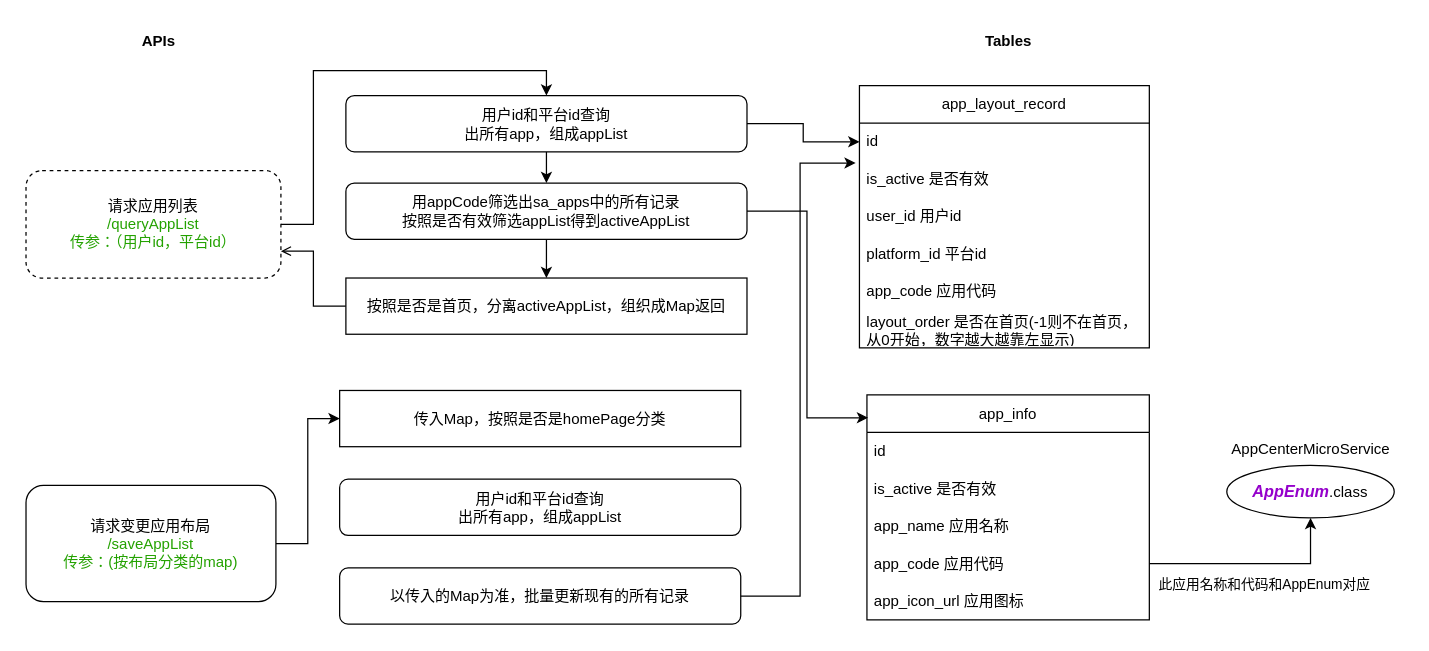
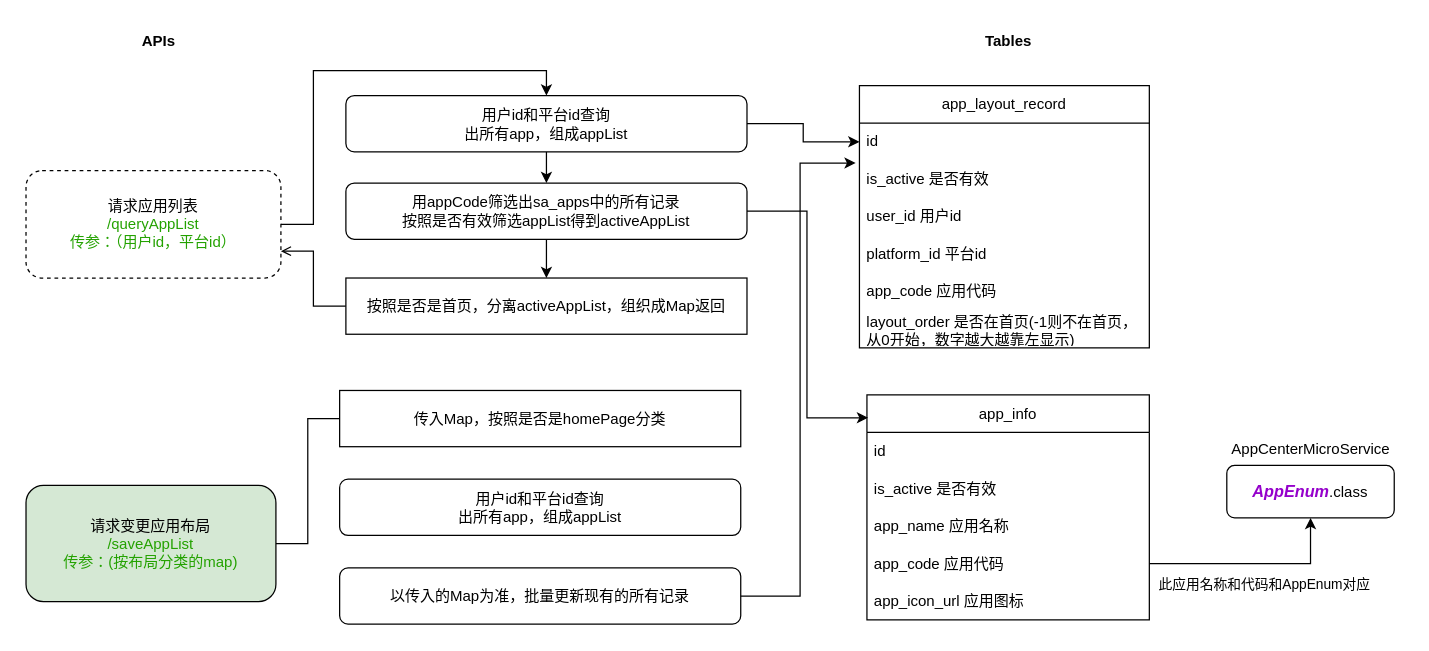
edge "请求变更应用布局 /saveAppList 传参：(按布局分类的map)" -> "传入Map，按照是否是homePage分类": arrowhead classic -> none
node "AppEnum.class": shape ellipse -> rounded rectangle
node "请求变更应用布局 /saveAppList 传参：(按布局分类的map)": fillcolor #ffffff -> #d5e8d4
